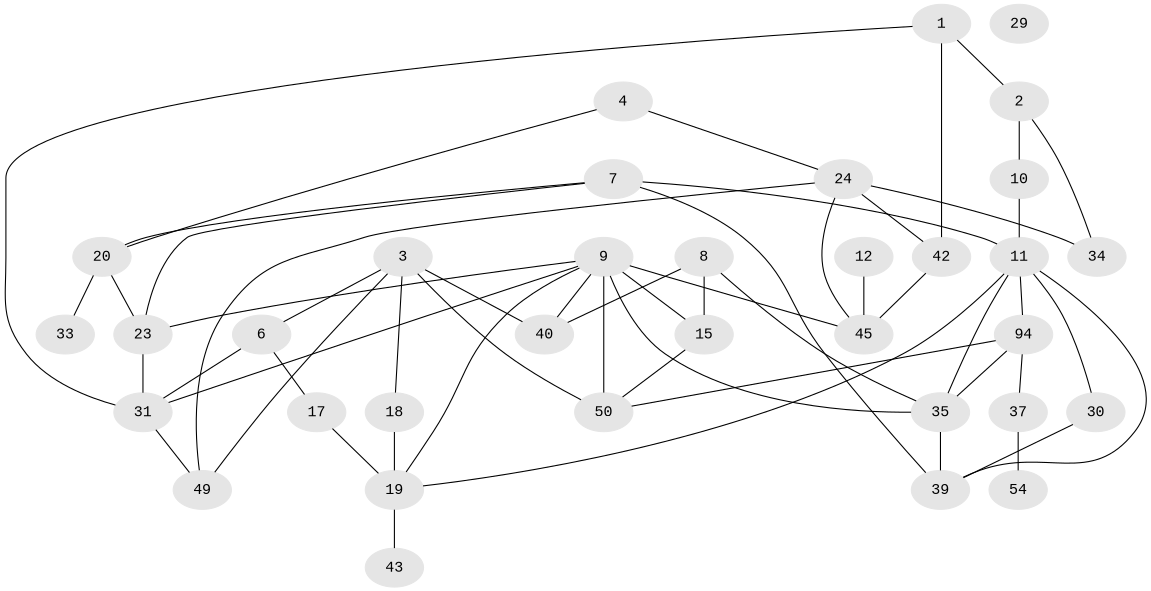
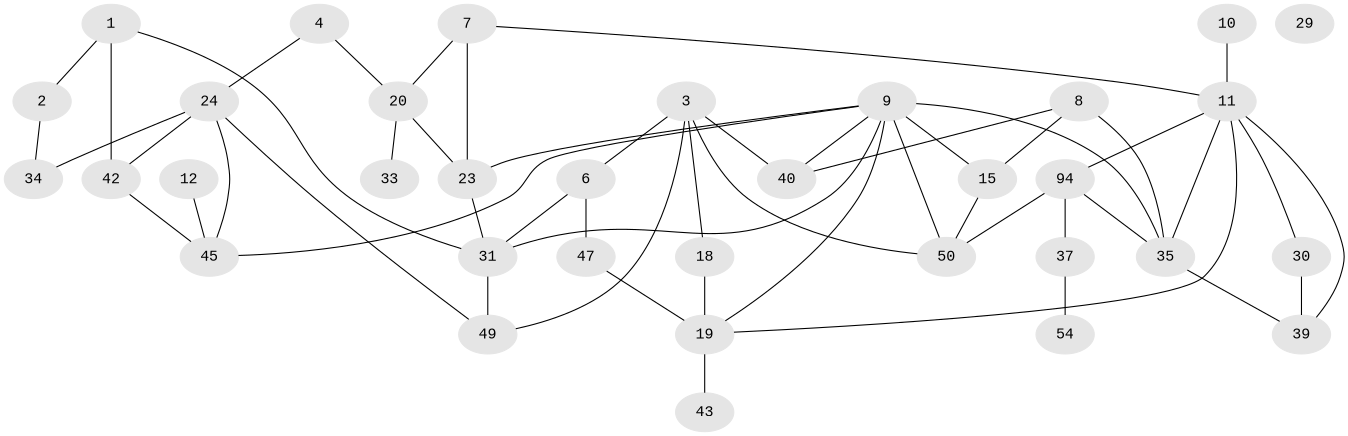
edge "2" -- "10": removed
edge "7" -- "39": removed
node "17": label "17" -> "47"
